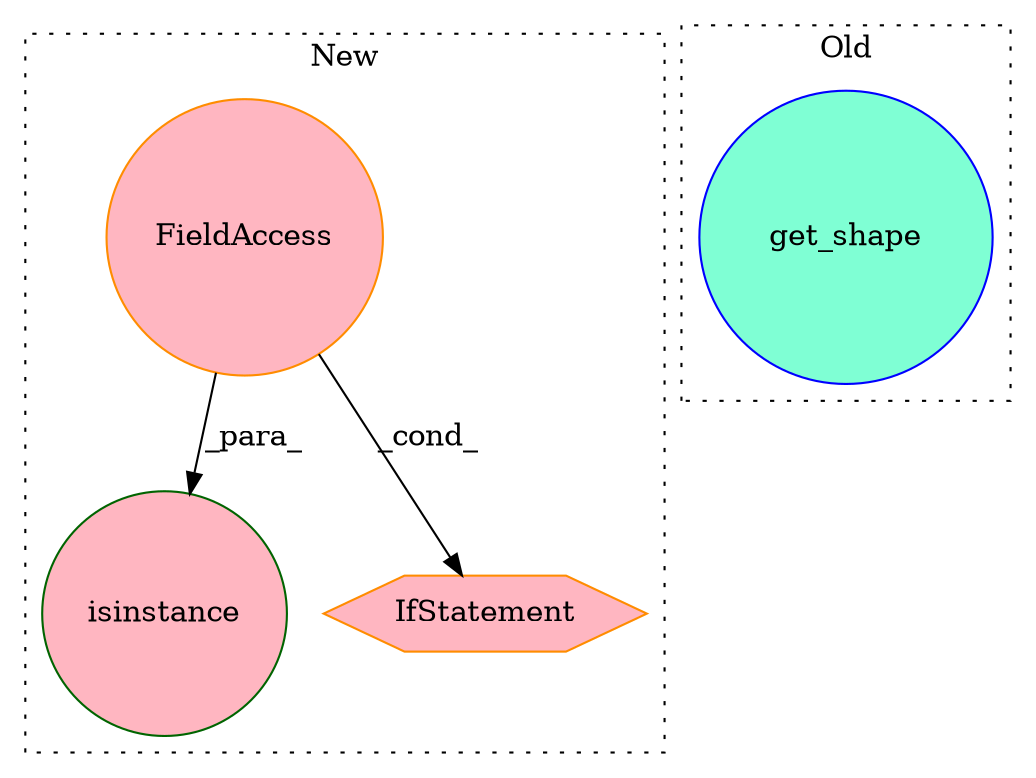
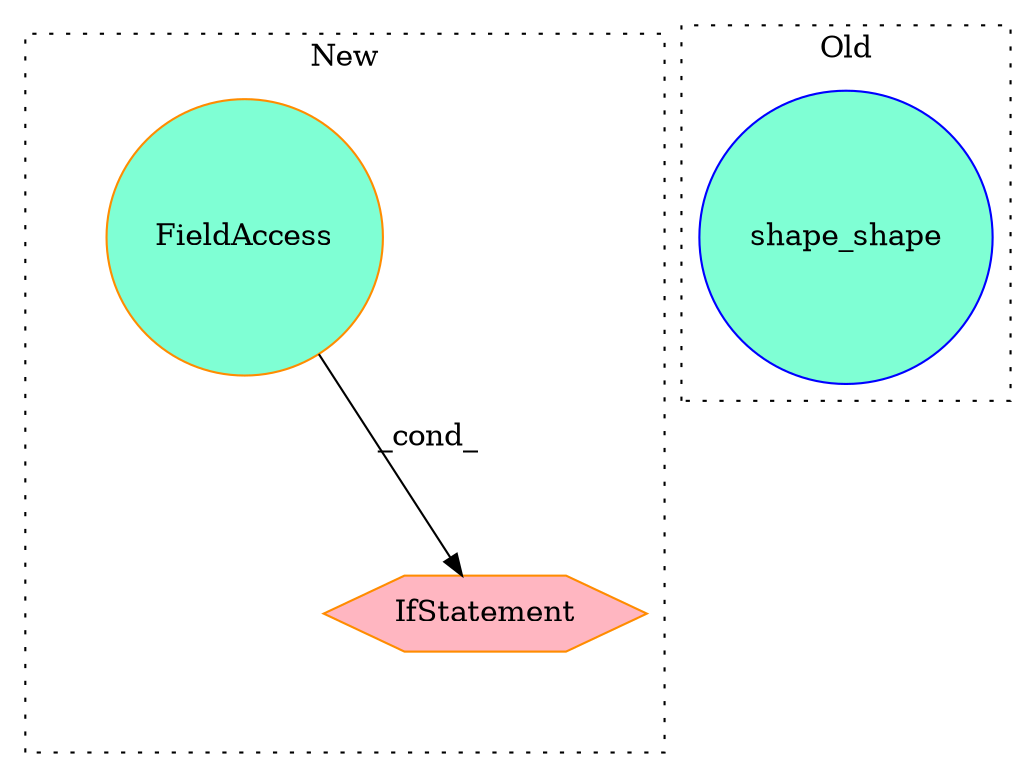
node "FieldAccess": fillcolor lightpink -> aquamarine
node "get_shape": label "get_shape" -> "shape_shape"
node "isinstance": removed
